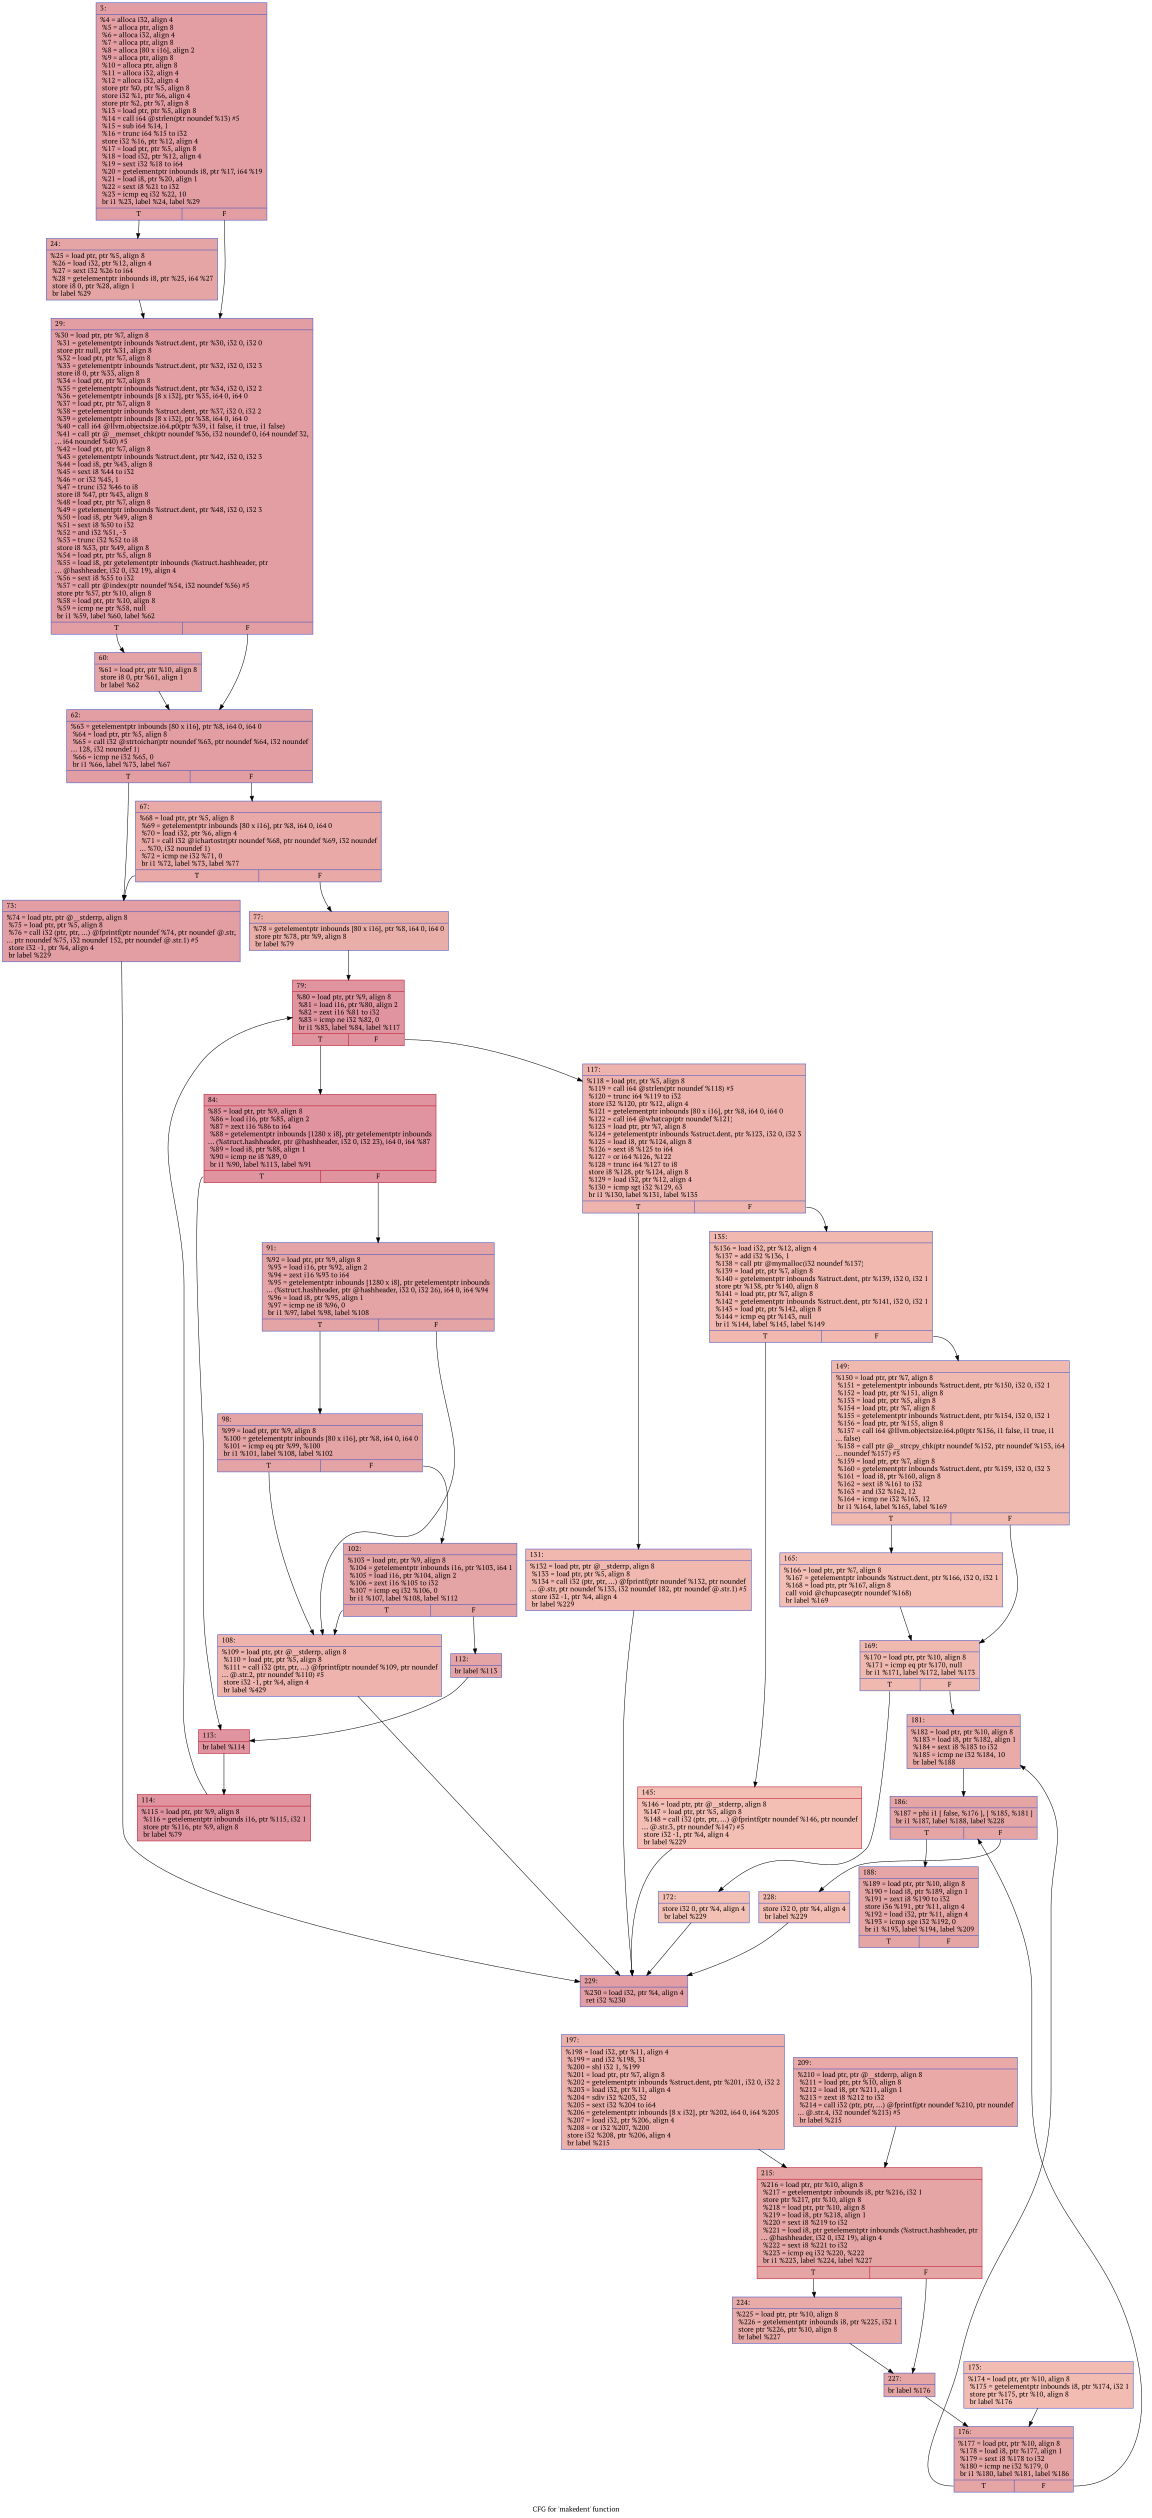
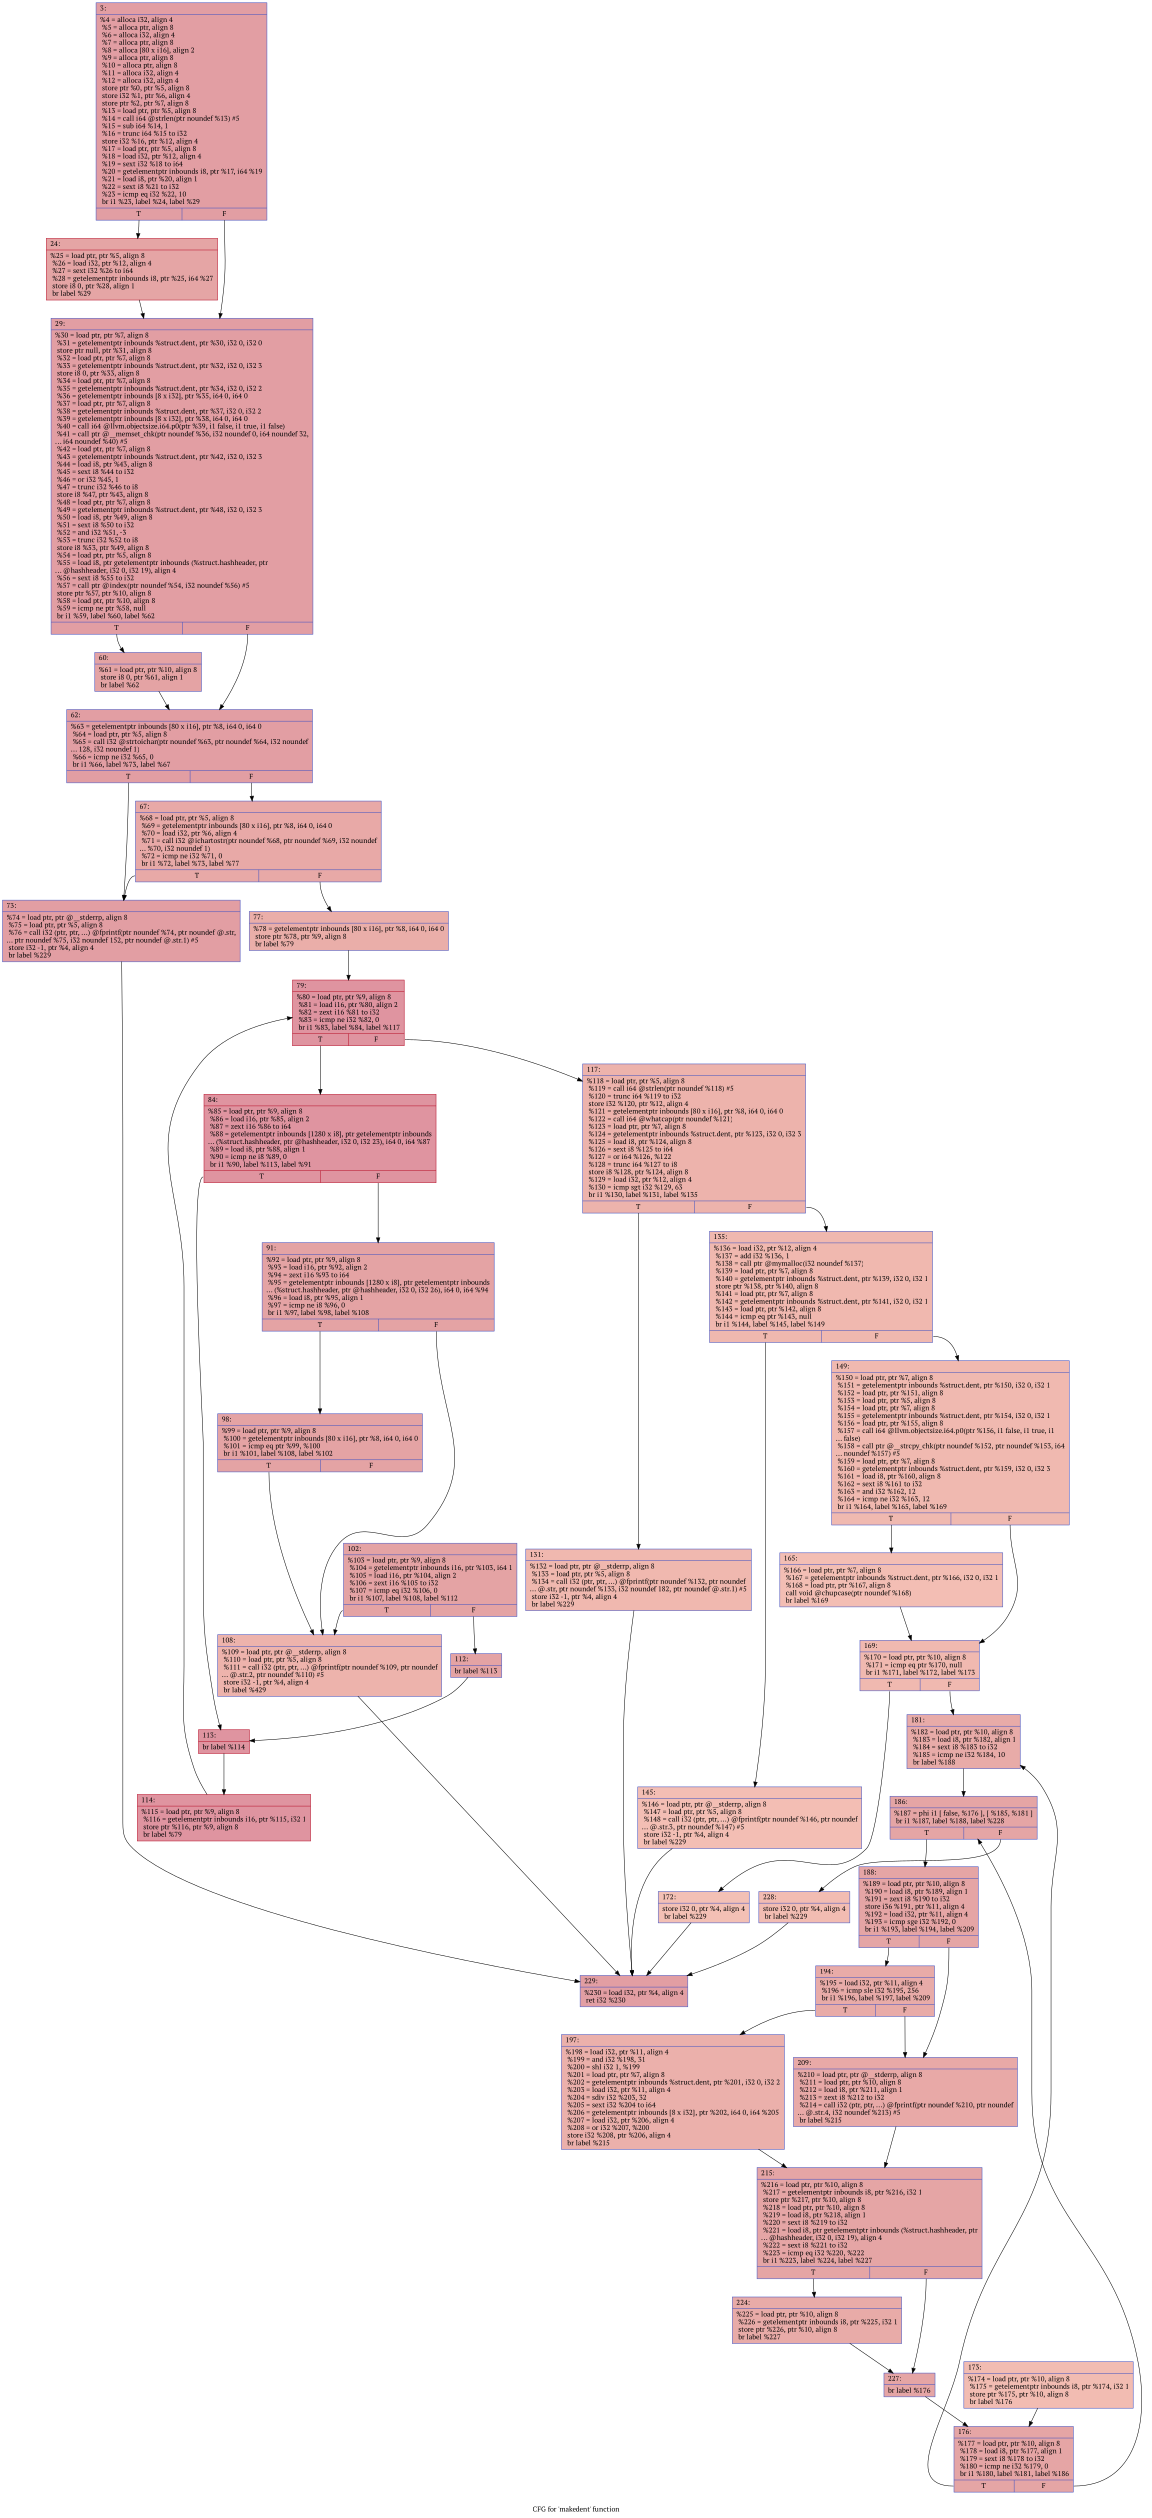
node "24:": color #3d50c3ff -> #b70d28ff
edge "98:" -> "102:": removed
node "145:": color #b70d28ff -> #3d50c3ff
node "194:": added
edge "188:" -> "209:": added
node "215:": color #b70d28ff -> #3d50c3ff
